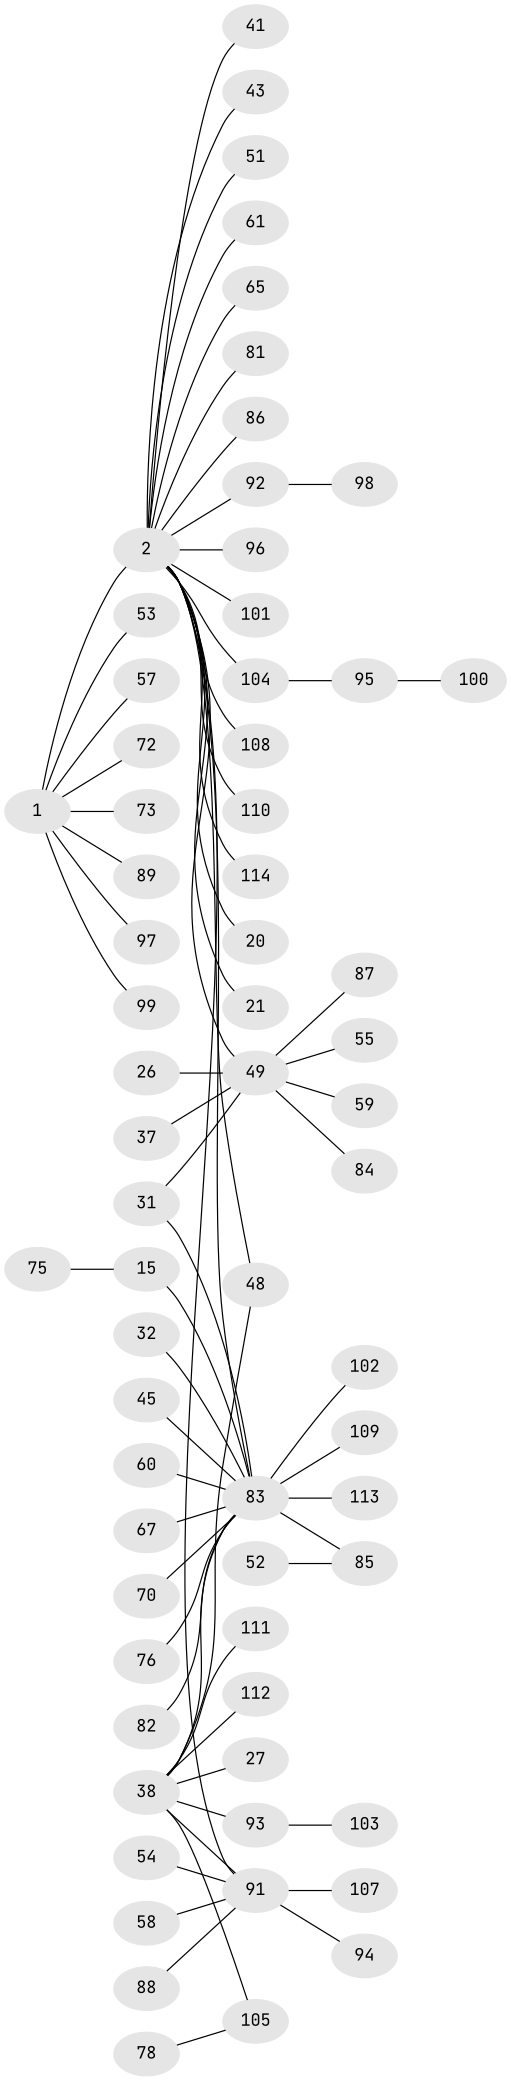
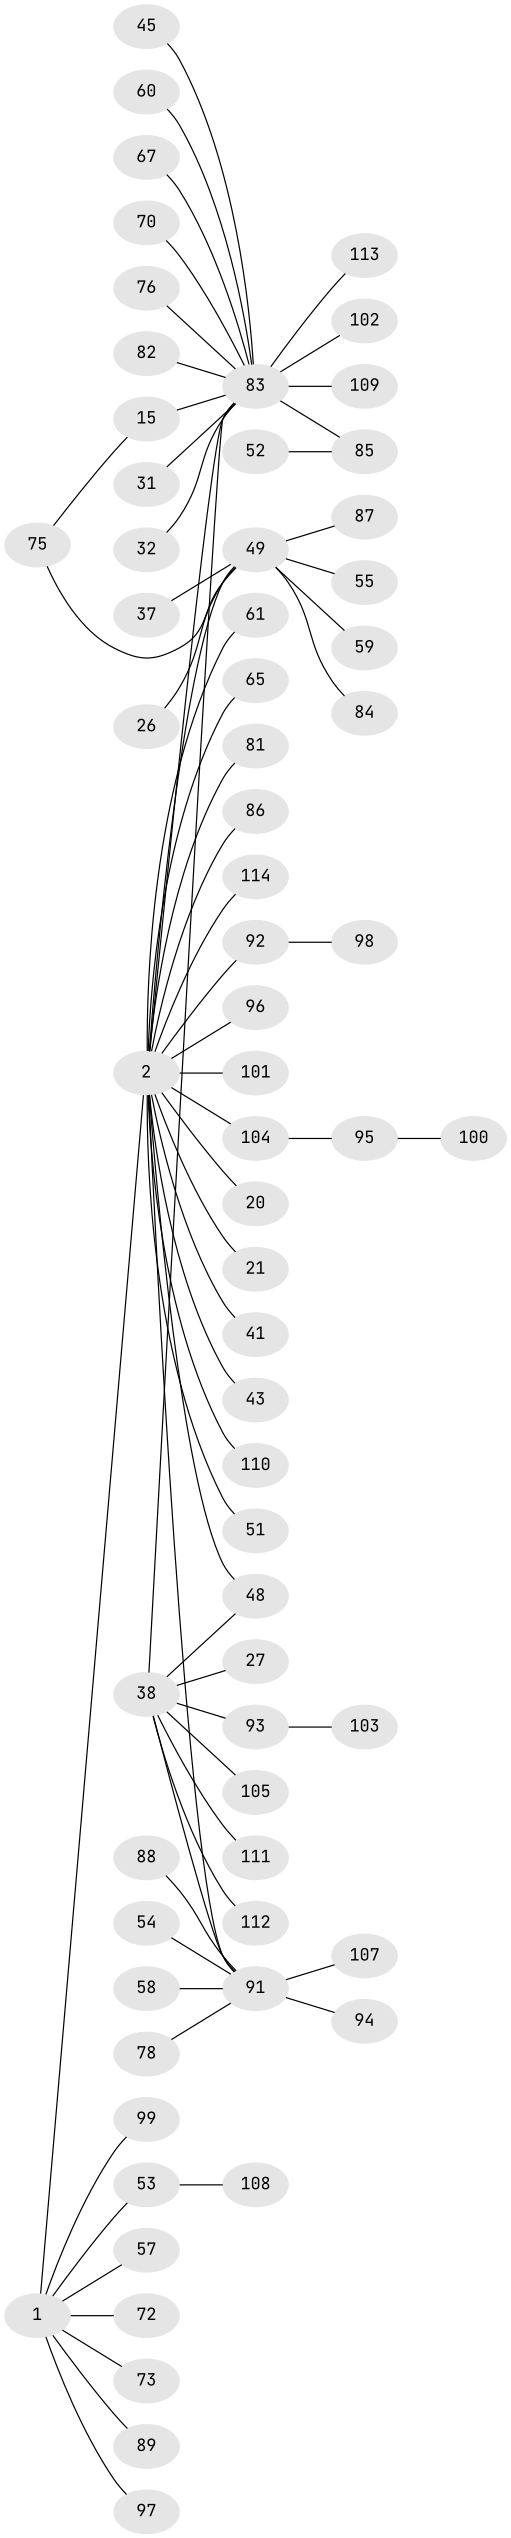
edge "2" -- "108": now "53" -- "108"
edge "49" -- "31": now "49" -- "75"
edge "105" -- "78": now "91" -- "78"
